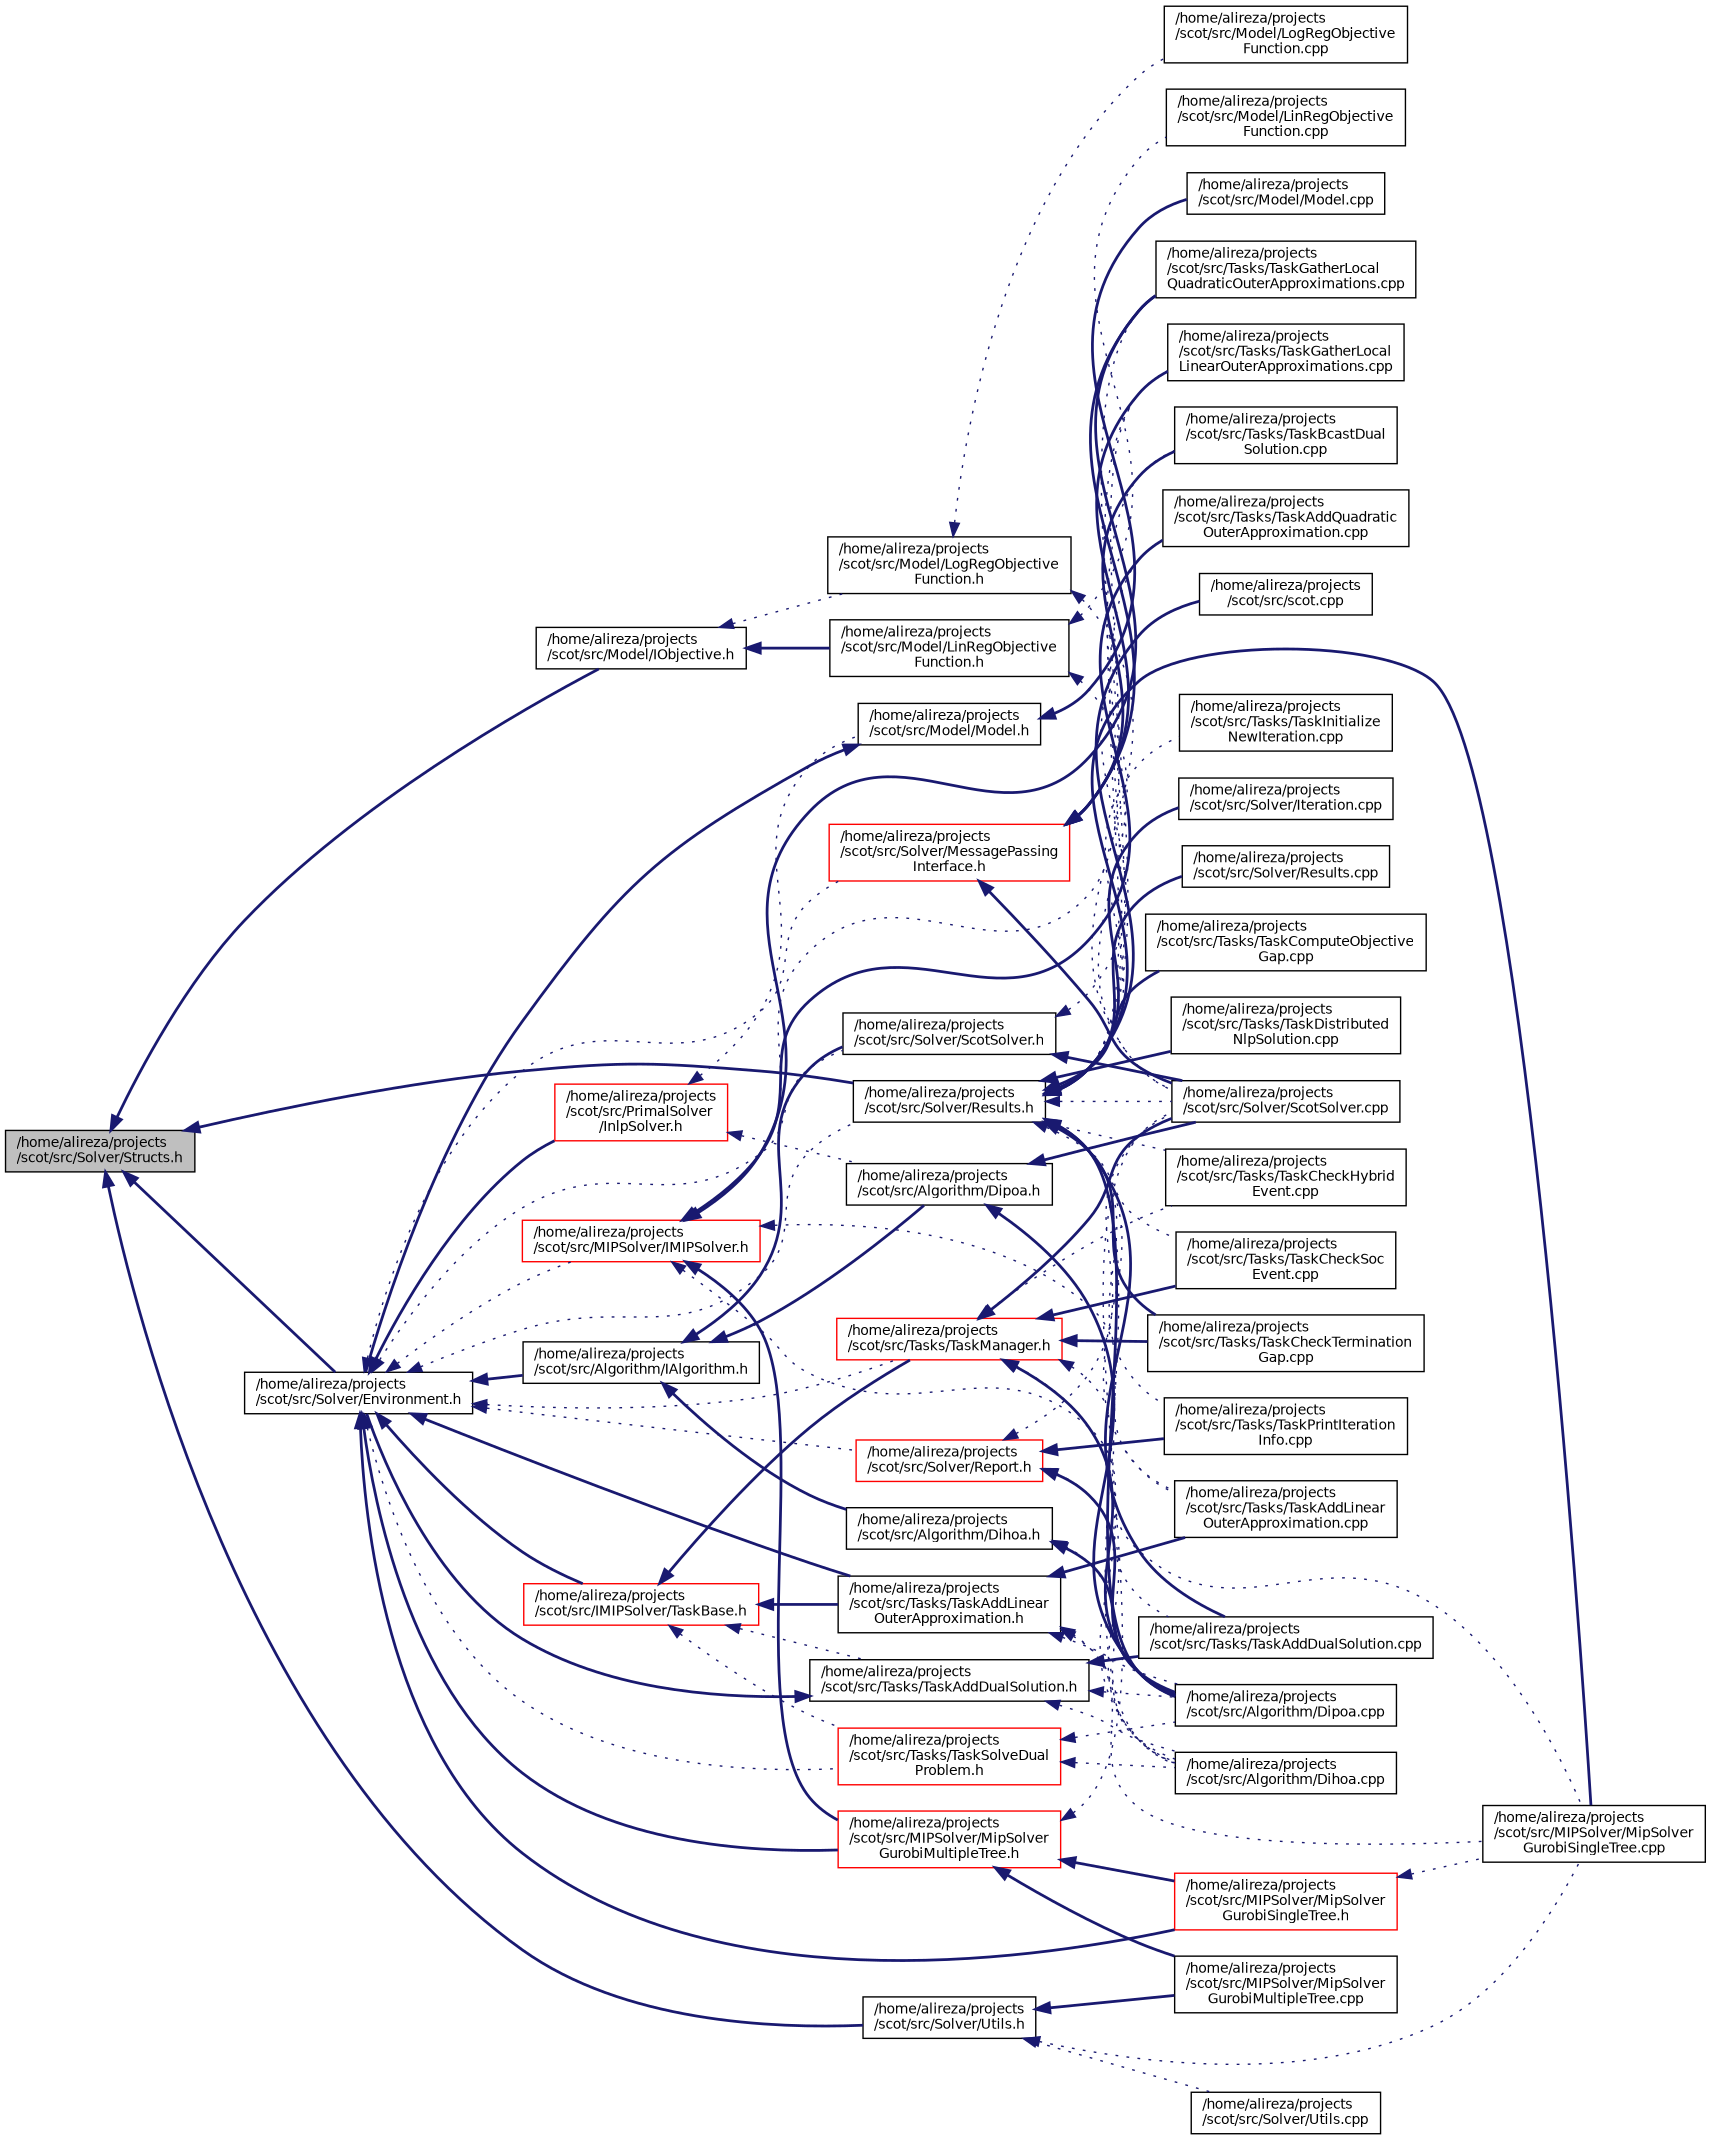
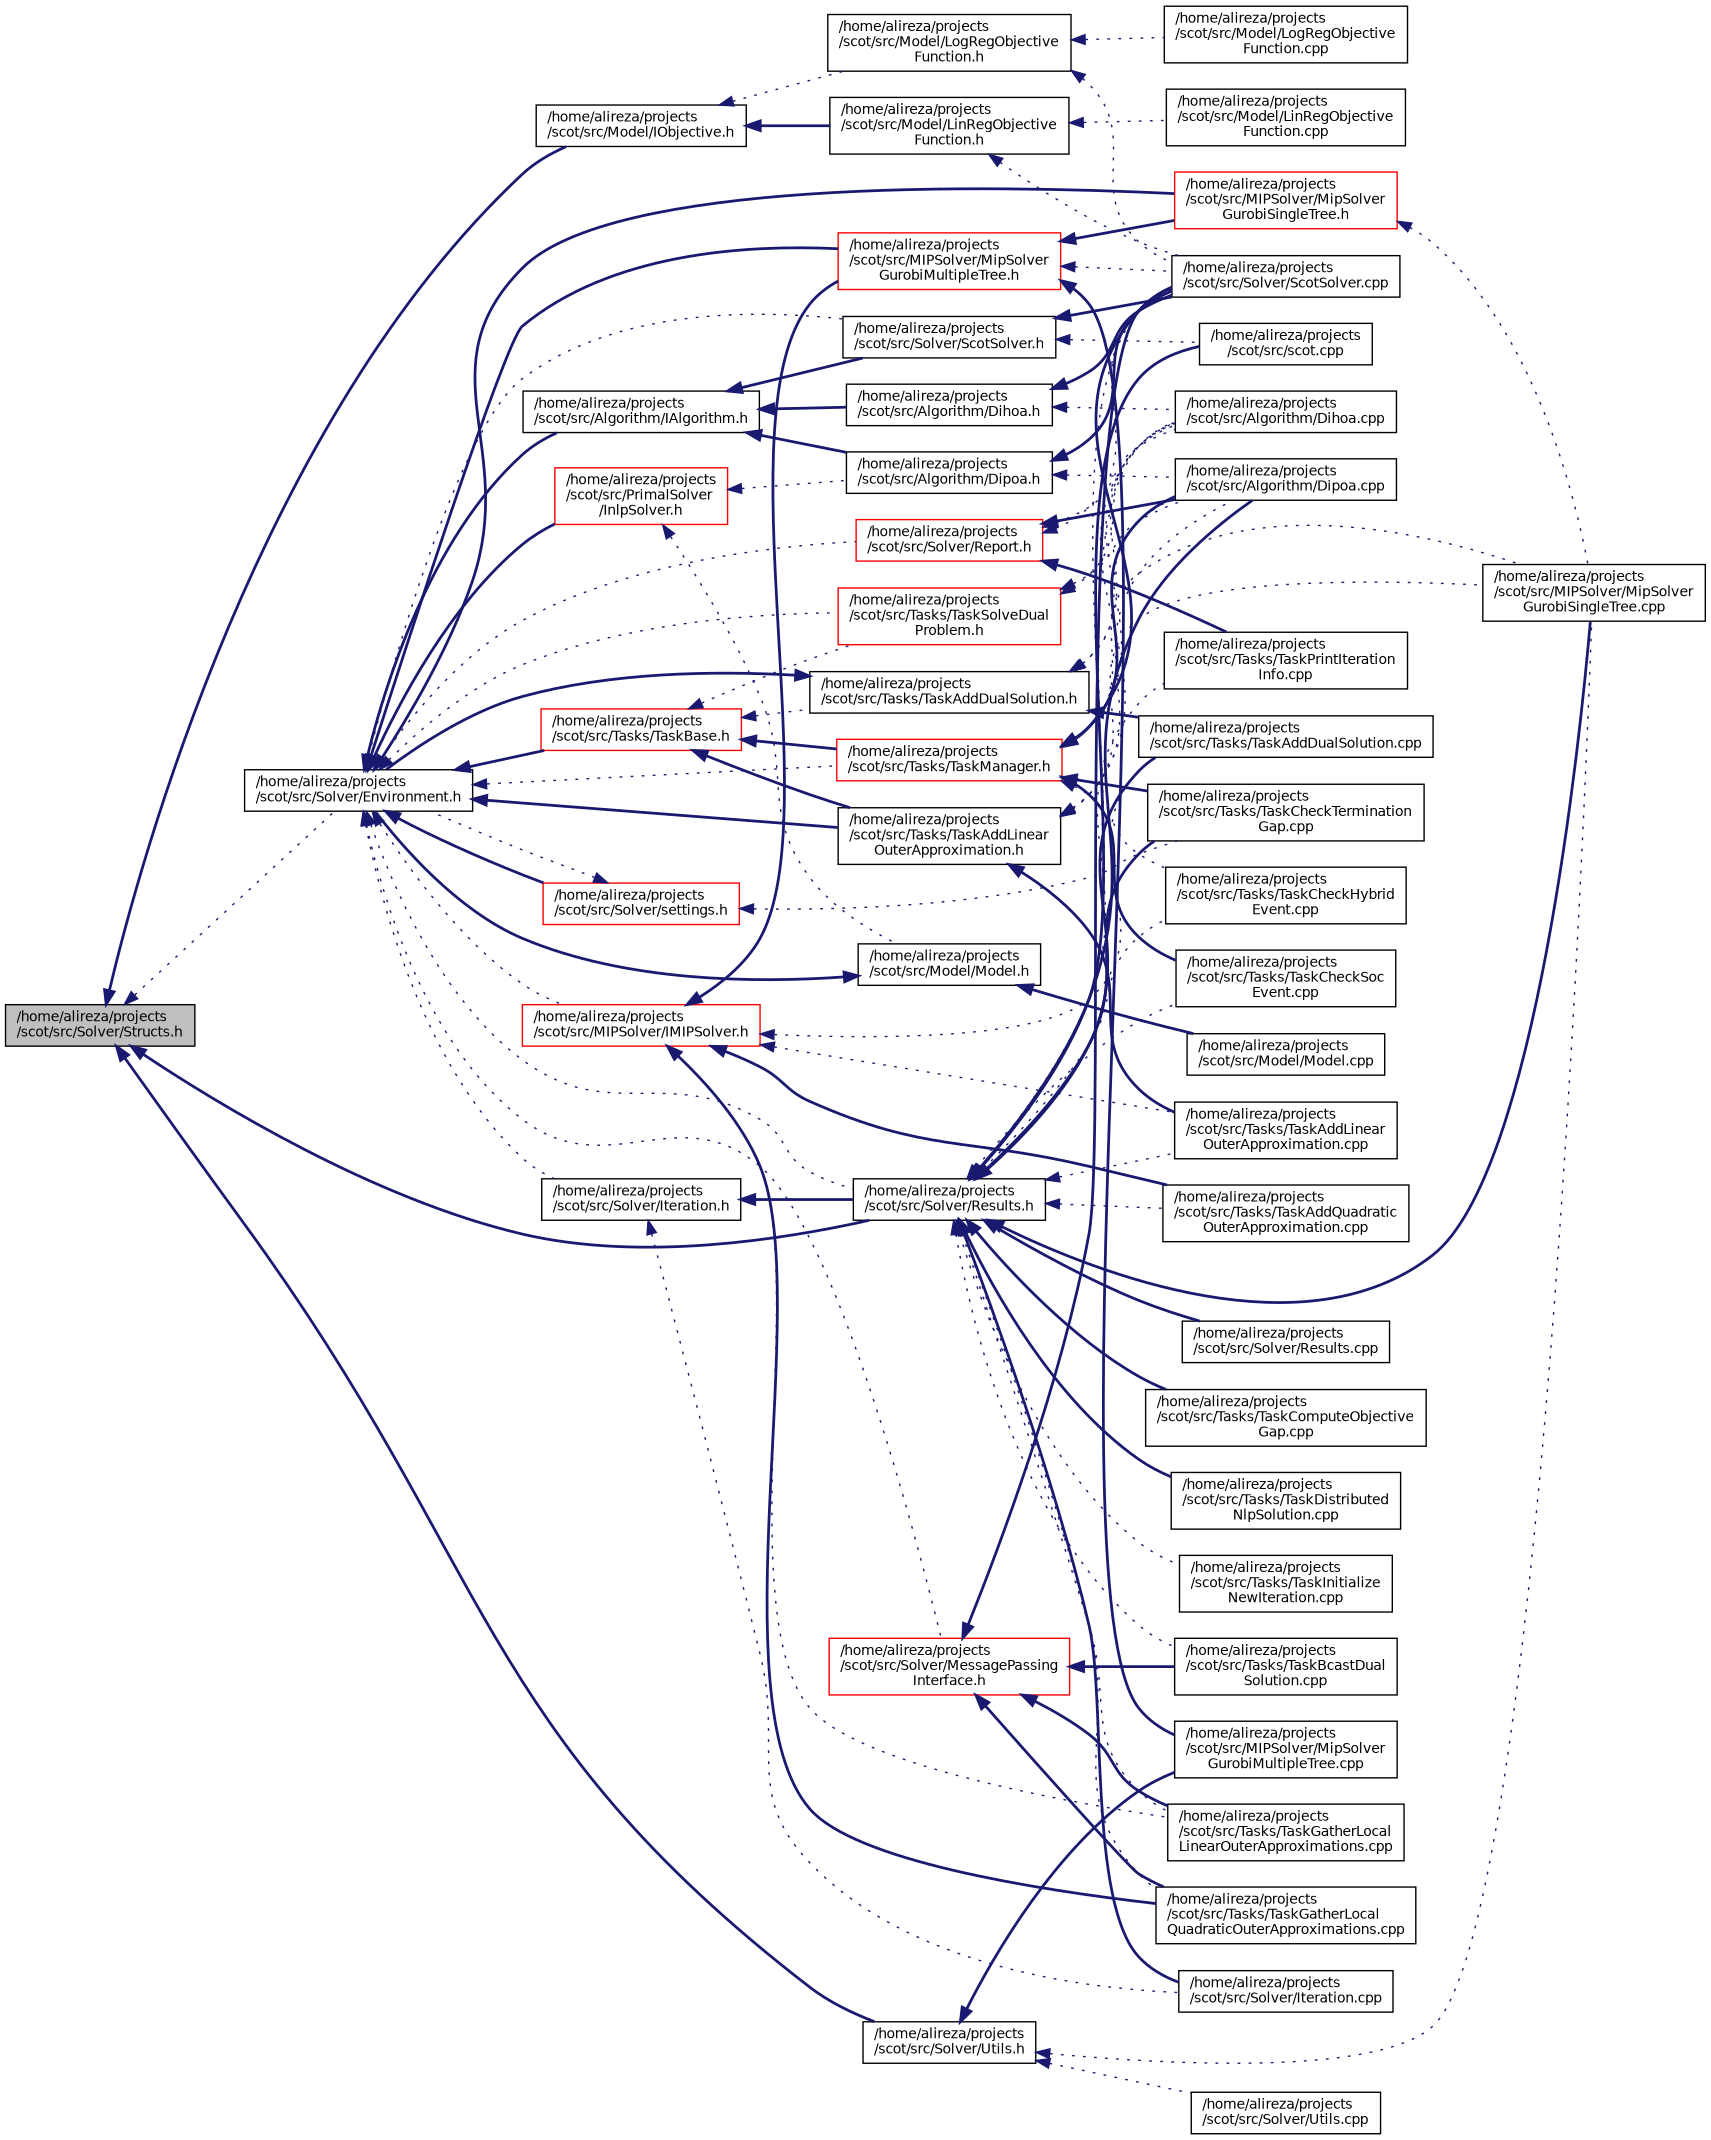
node "/home/alireza/projects /scot/src/Solver/settings.h": added
node "/home/alireza/projects /scot/src/Solver/Iteration.h": added
edge "/home/alireza/projects /scot/src/Solver/Environment.h" -> "/home/alireza/projects /scot/src/Solver/Structs.h": style bold -> dotted
edge "/home/alireza/projects /scot/src/Algorithm/Dipoa.cpp" -> "/home/alireza/projects /scot/src/Algorithm/Dipoa.h": style bold -> dotted
node "/home/alireza/projects /scot/src/IMIPSolver/TaskBase.h": label "/home/alireza/projects /scot/src/IMIPSolver/TaskBase.h" -> "/home/alireza/projects /scot/src/Tasks/TaskBase.h"
edge "/home/alireza/projects /scot/src/Algorithm/Dipoa.cpp" -> "/home/alireza/projects /scot/src/Algorithm/Dihoa.h": now "/home/alireza/projects /scot/src/Solver/ScotSolver.cpp" -> "/home/alireza/projects /scot/src/Algorithm/Dihoa.h"
